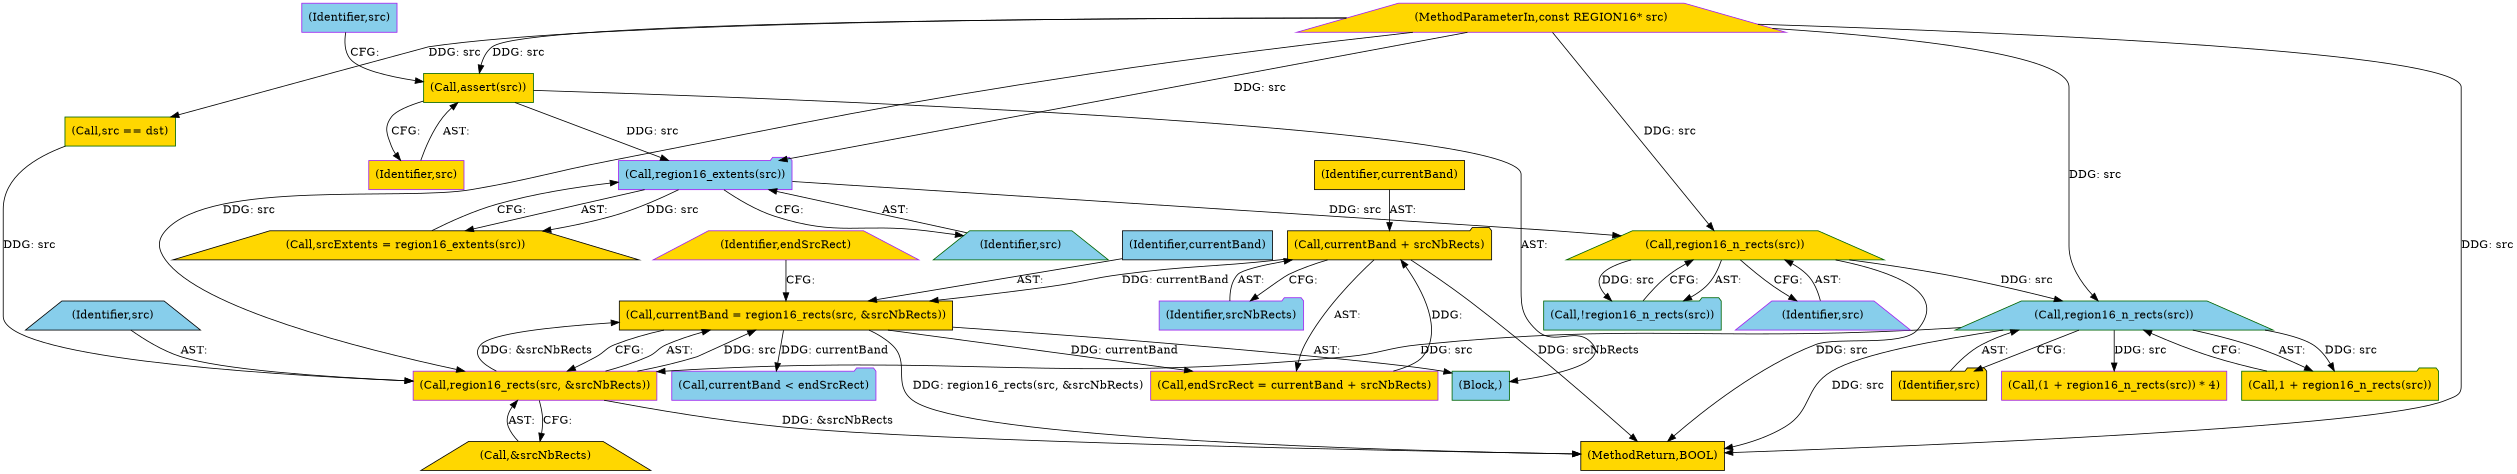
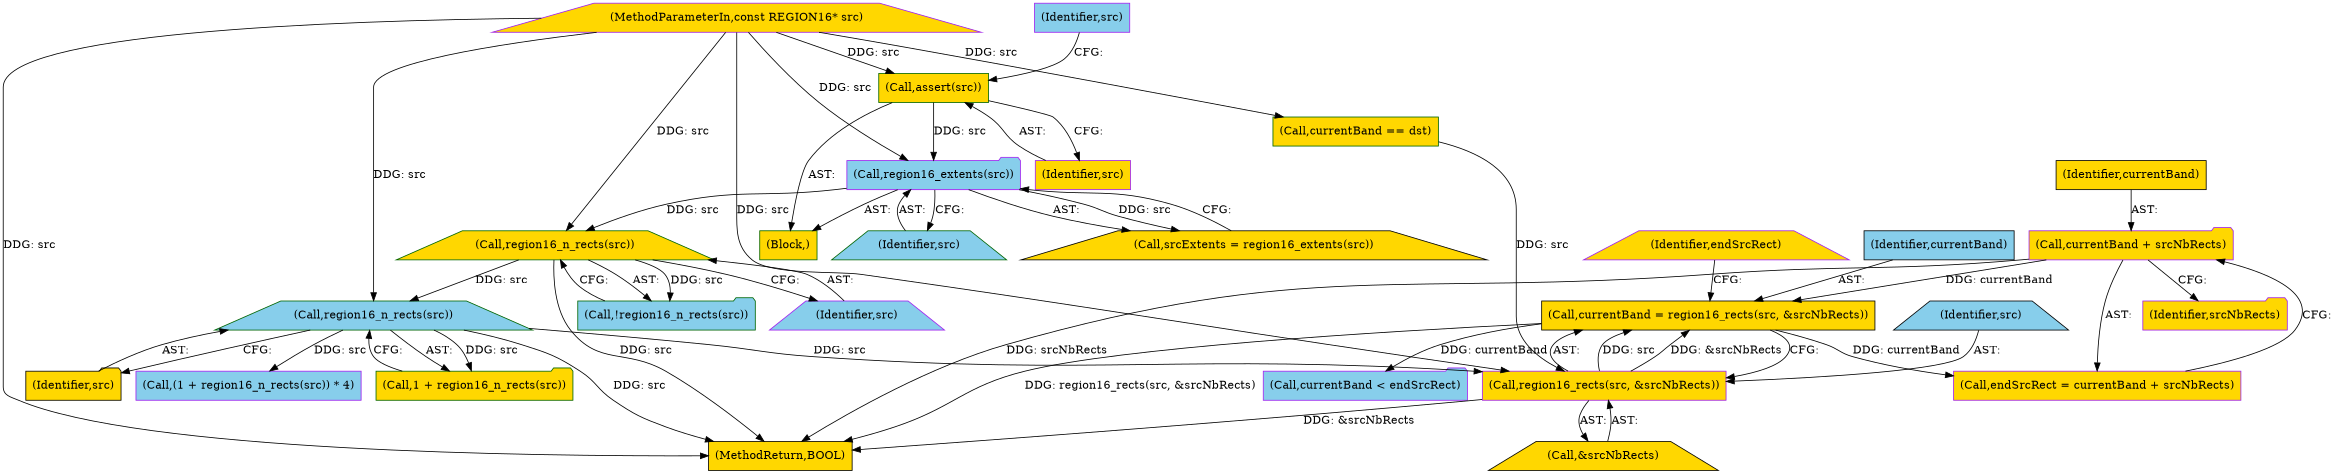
node "(Call,src == dst)": label "(Call,src == dst)" -> "(Call,currentBand == dst)"
node "(Call,currentBand + srcNbRects)": color black -> purple
edge "(Identifier,srcNbRects)" -> "(Call,currentBand + srcNbRects)": removed, label "AST:"
node "(Identifier,srcNbRects)": fillcolor skyblue -> gold
edge "(Call,endSrcRect = currentBand + srcNbRects)" -> "(Call,currentBand + srcNbRects)": label "DDG: " -> "CFG: "
edge "(Call,currentBand = region16_rects(src, &srcNbRects))" -> "(Block,)": now "(Call,region16_extents(src))" -> "(Block,)"
node "(Block,)": fillcolor skyblue -> gold
node "(Call,(1 + region16_n_rects(src)) * 4)": fillcolor gold -> skyblue
edge "(Call,region16_rects(src, &srcNbRects))" -> "(Call,&srcNbRects)": label "CFG: " -> "AST: "
